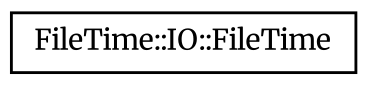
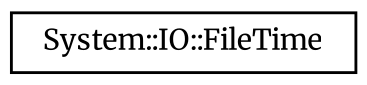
node "FileTime::IO::FileTime": label "FileTime::IO::FileTime" -> "System::IO::FileTime"
